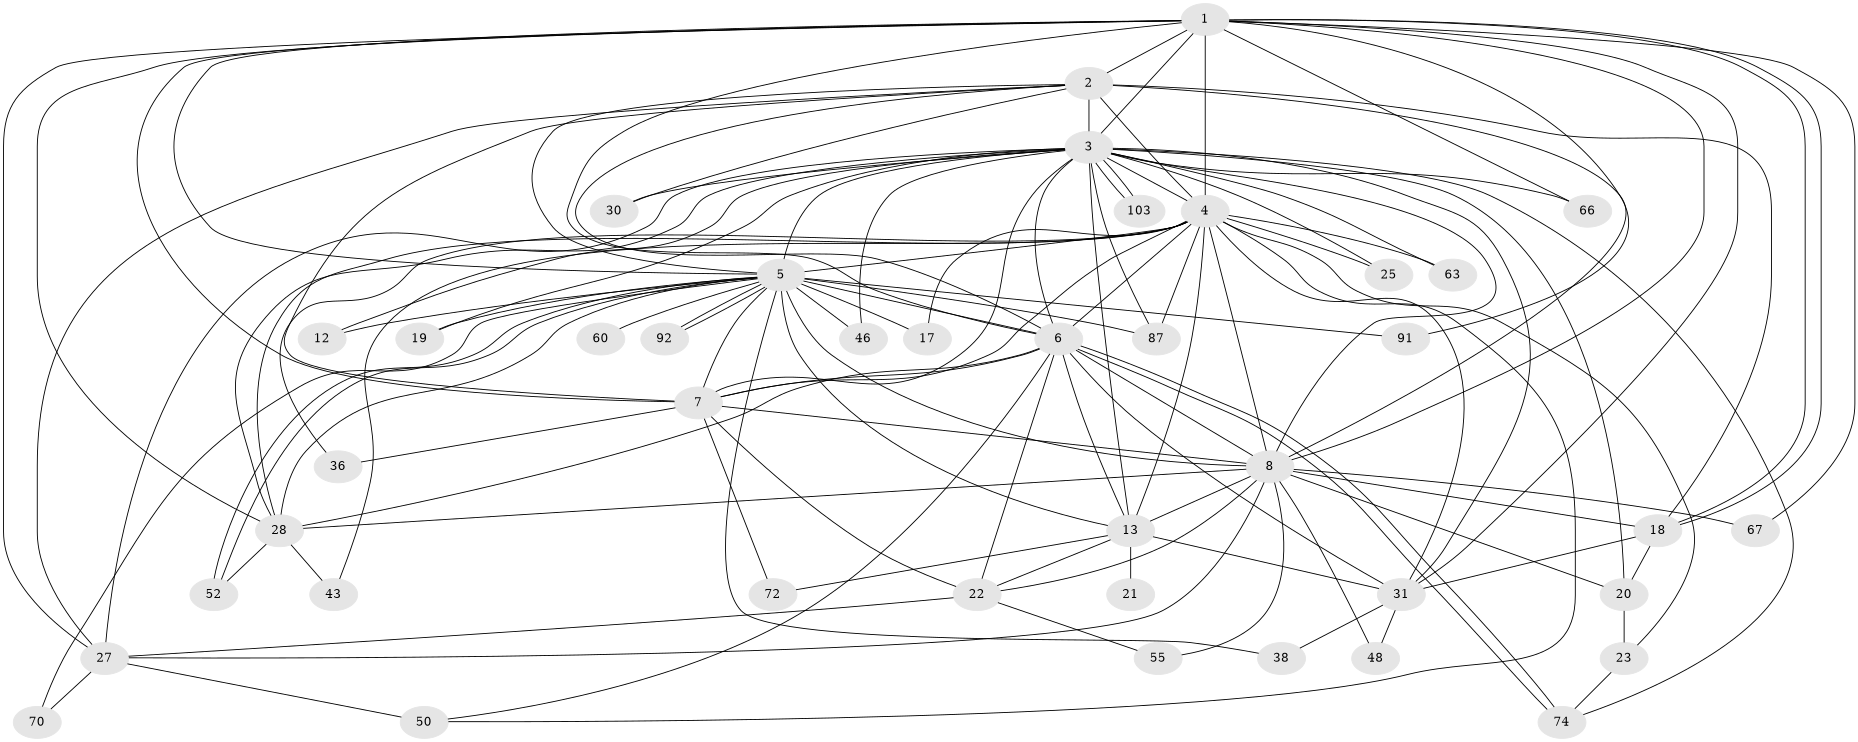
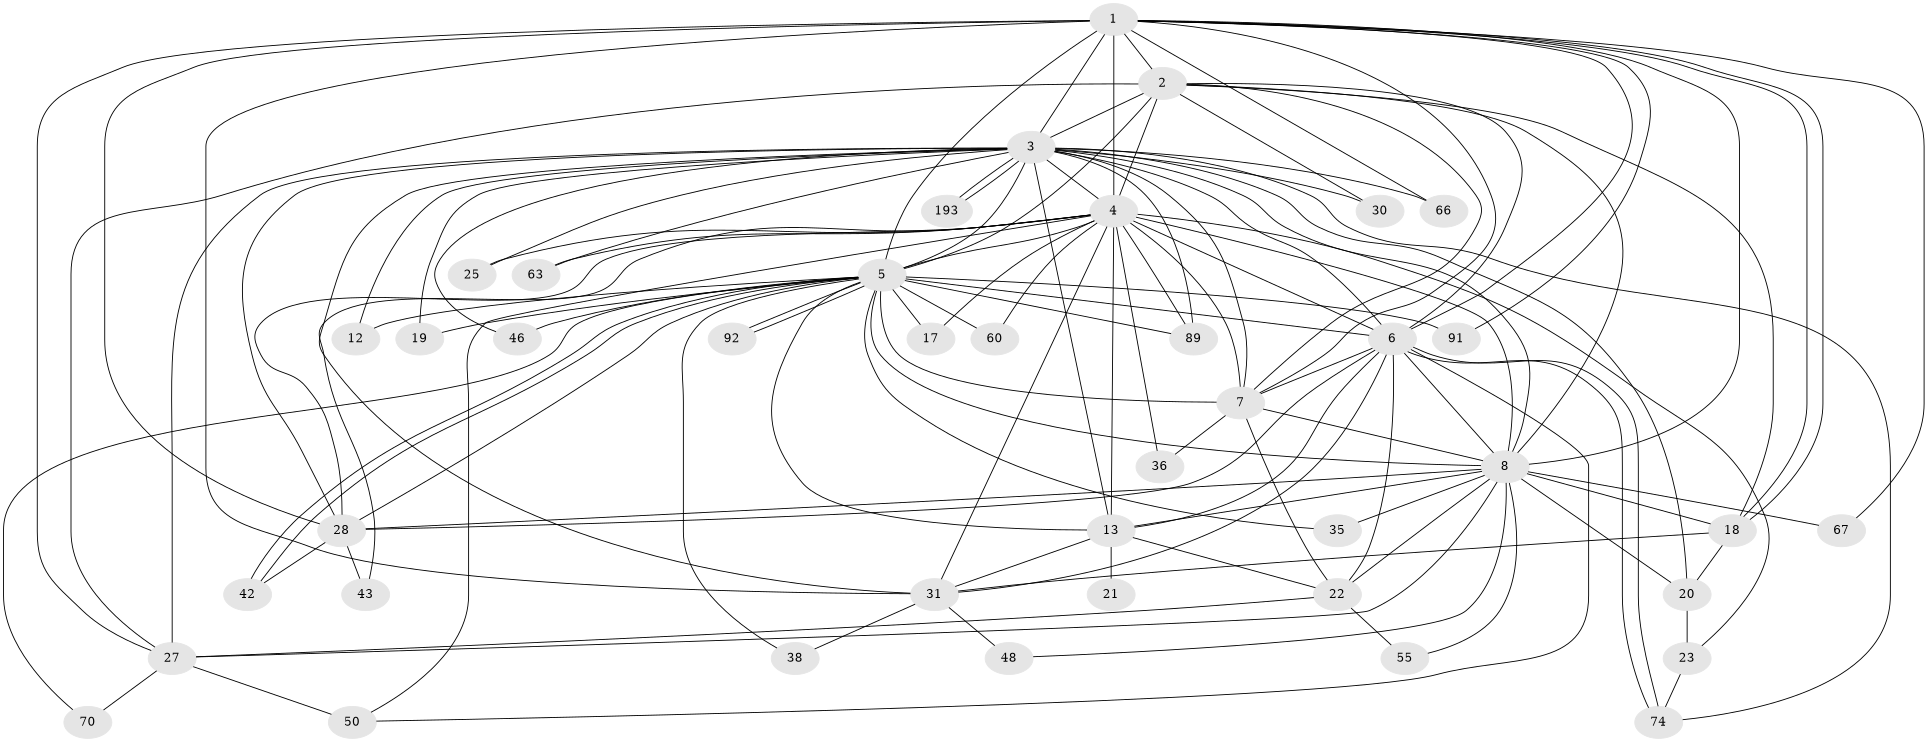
node "103": label "103" -> "193"
edge "4" -- "60": added
node "87": label "87" -> "89"
node "35": added
node "52": label "52" -> "42"
node "72": removed
